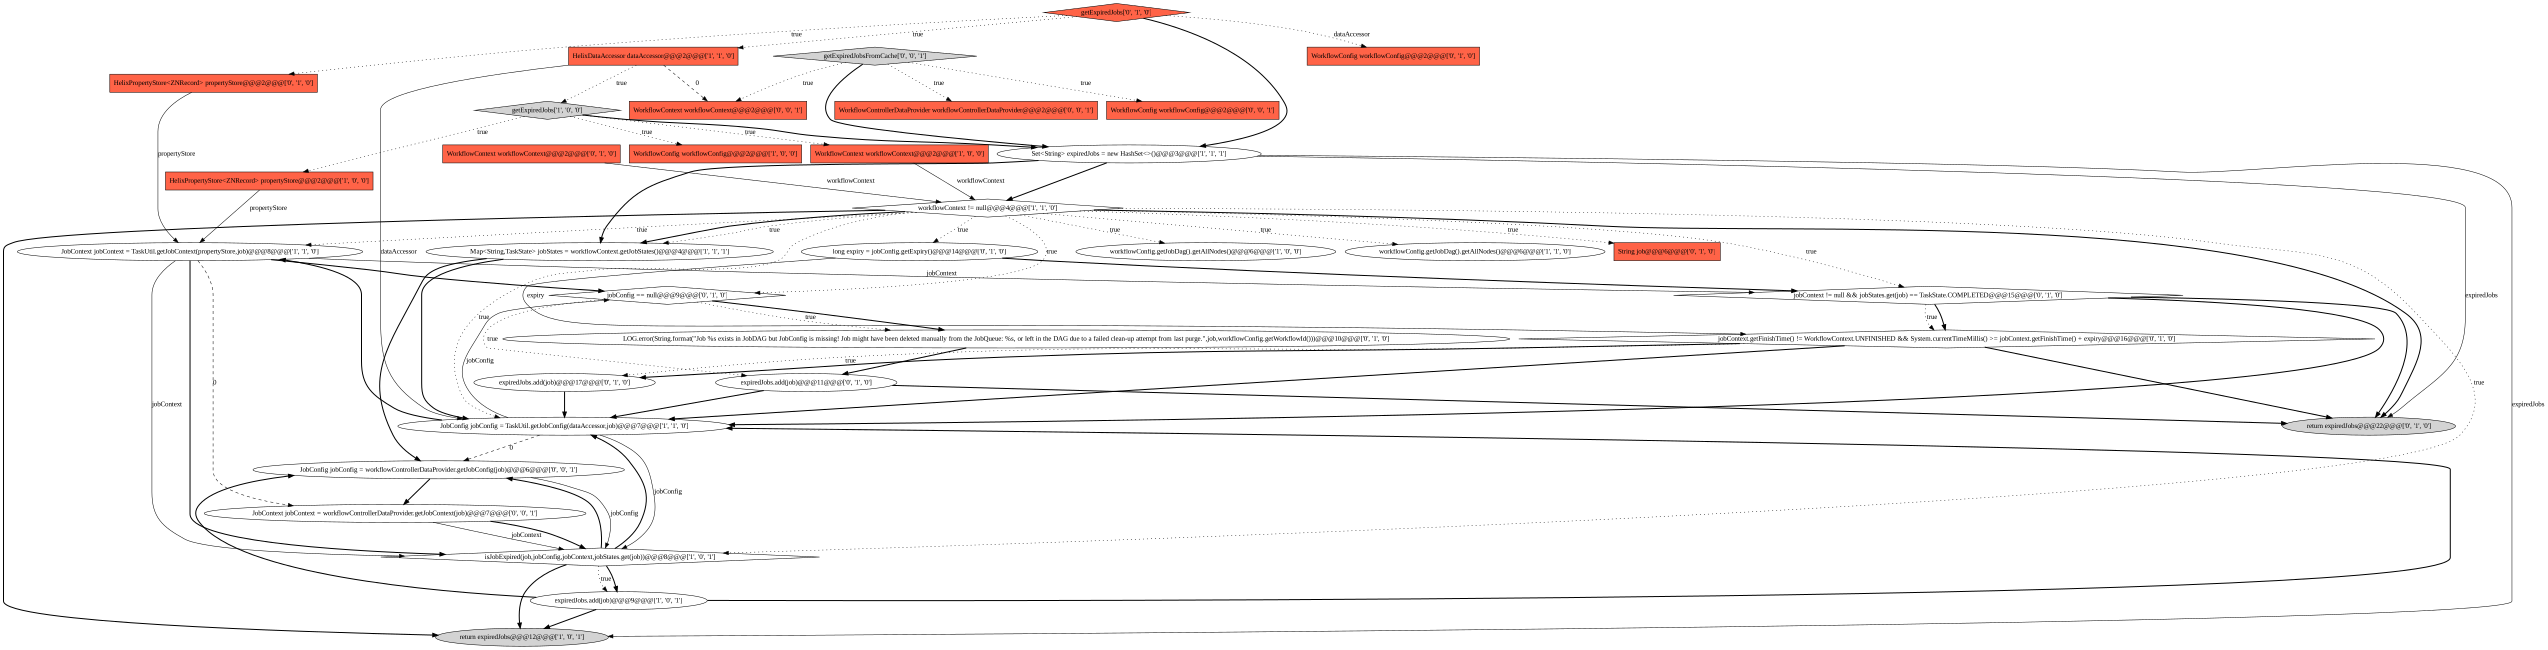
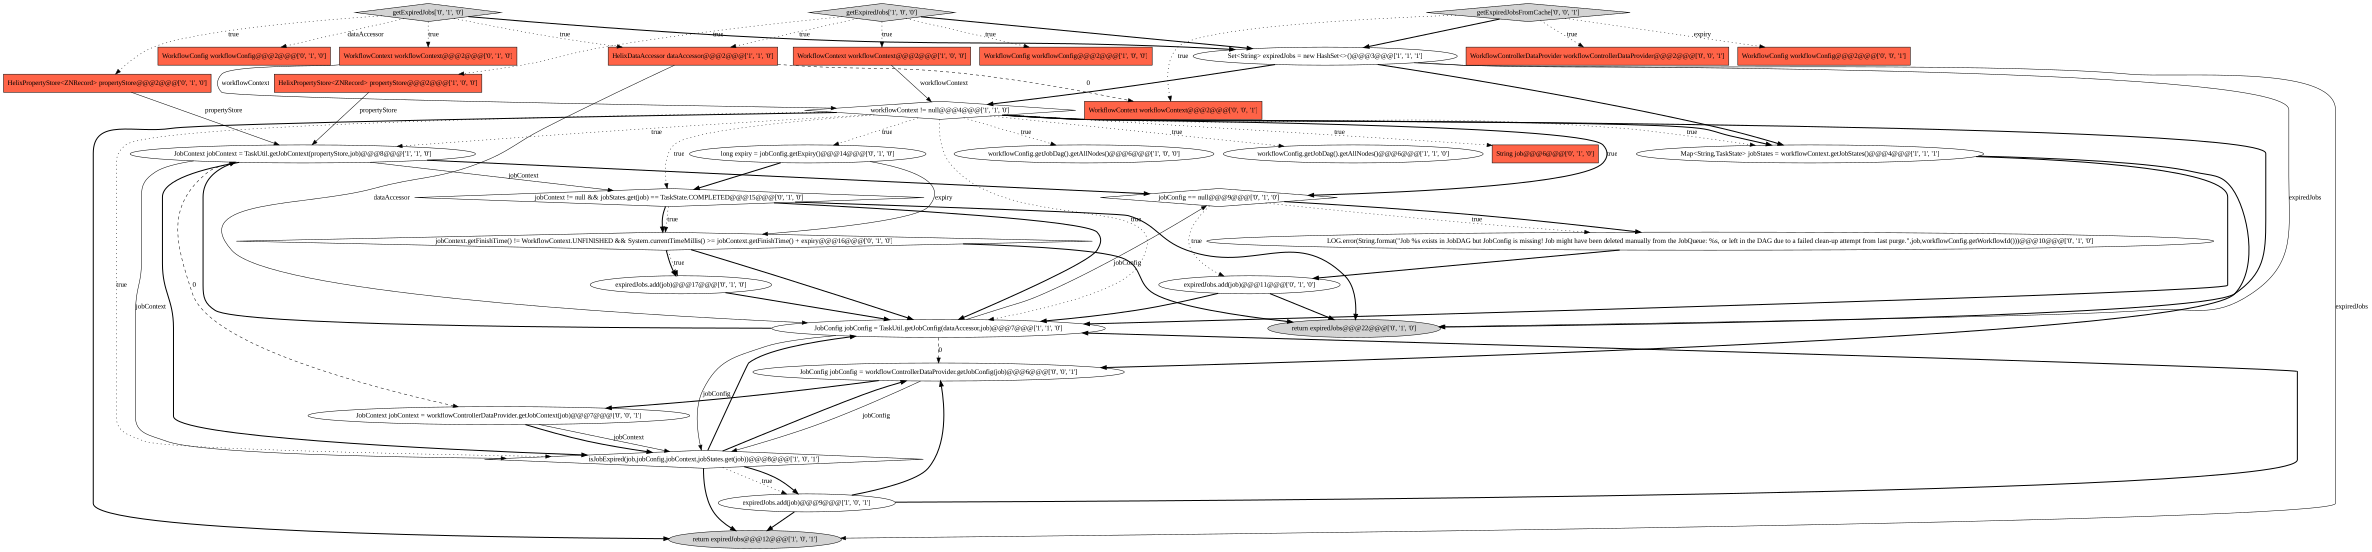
node "getExpiredJobs['0', '1', '0']": fillcolor tomato -> lightgray
edge "getExpiredJobs['0', '1', '0']" -> "WorkflowContext workflowContext@@@2@@@['0', '1', '0']": added, label "true"
edge "HelixDataAccessor dataAccessor@@@2@@@['1', '1', '0']" -> "getExpiredJobs['1', '0', '0']": reversed
edge "getExpiredJobsFromCache['0', '0', '1']" -> "WorkflowConfig workflowConfig@@@2@@@['0', '0', '1']": label "true" -> "expiry"
edge "workflowContext != null@@@4@@@['1', '1', '0']" -> "jobConfig == null@@@9@@@['0', '1', '0']": style dotted -> bold
